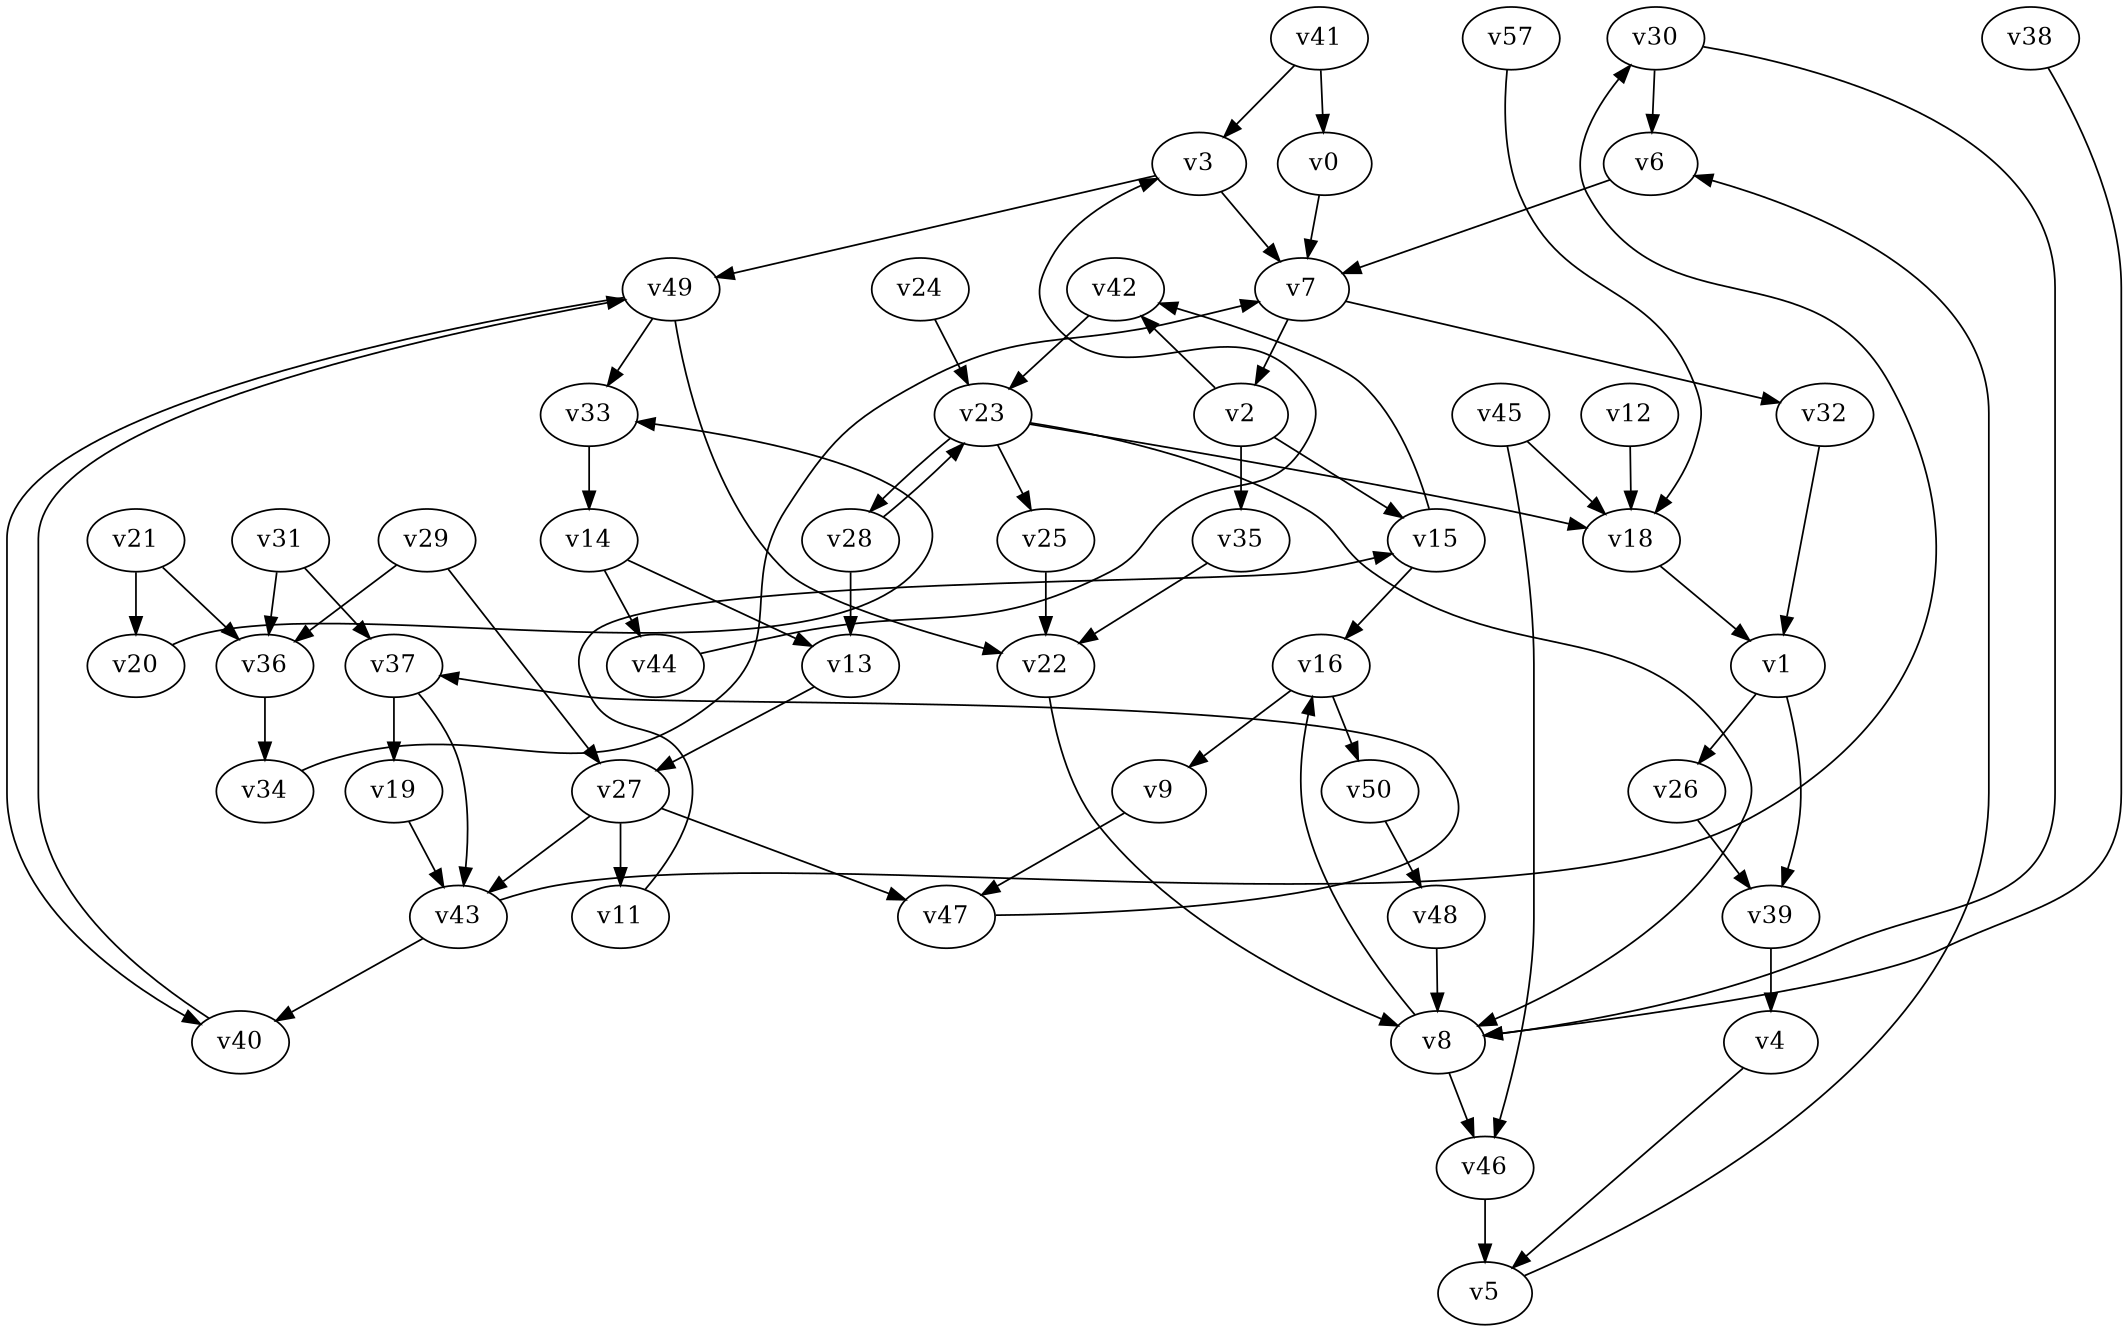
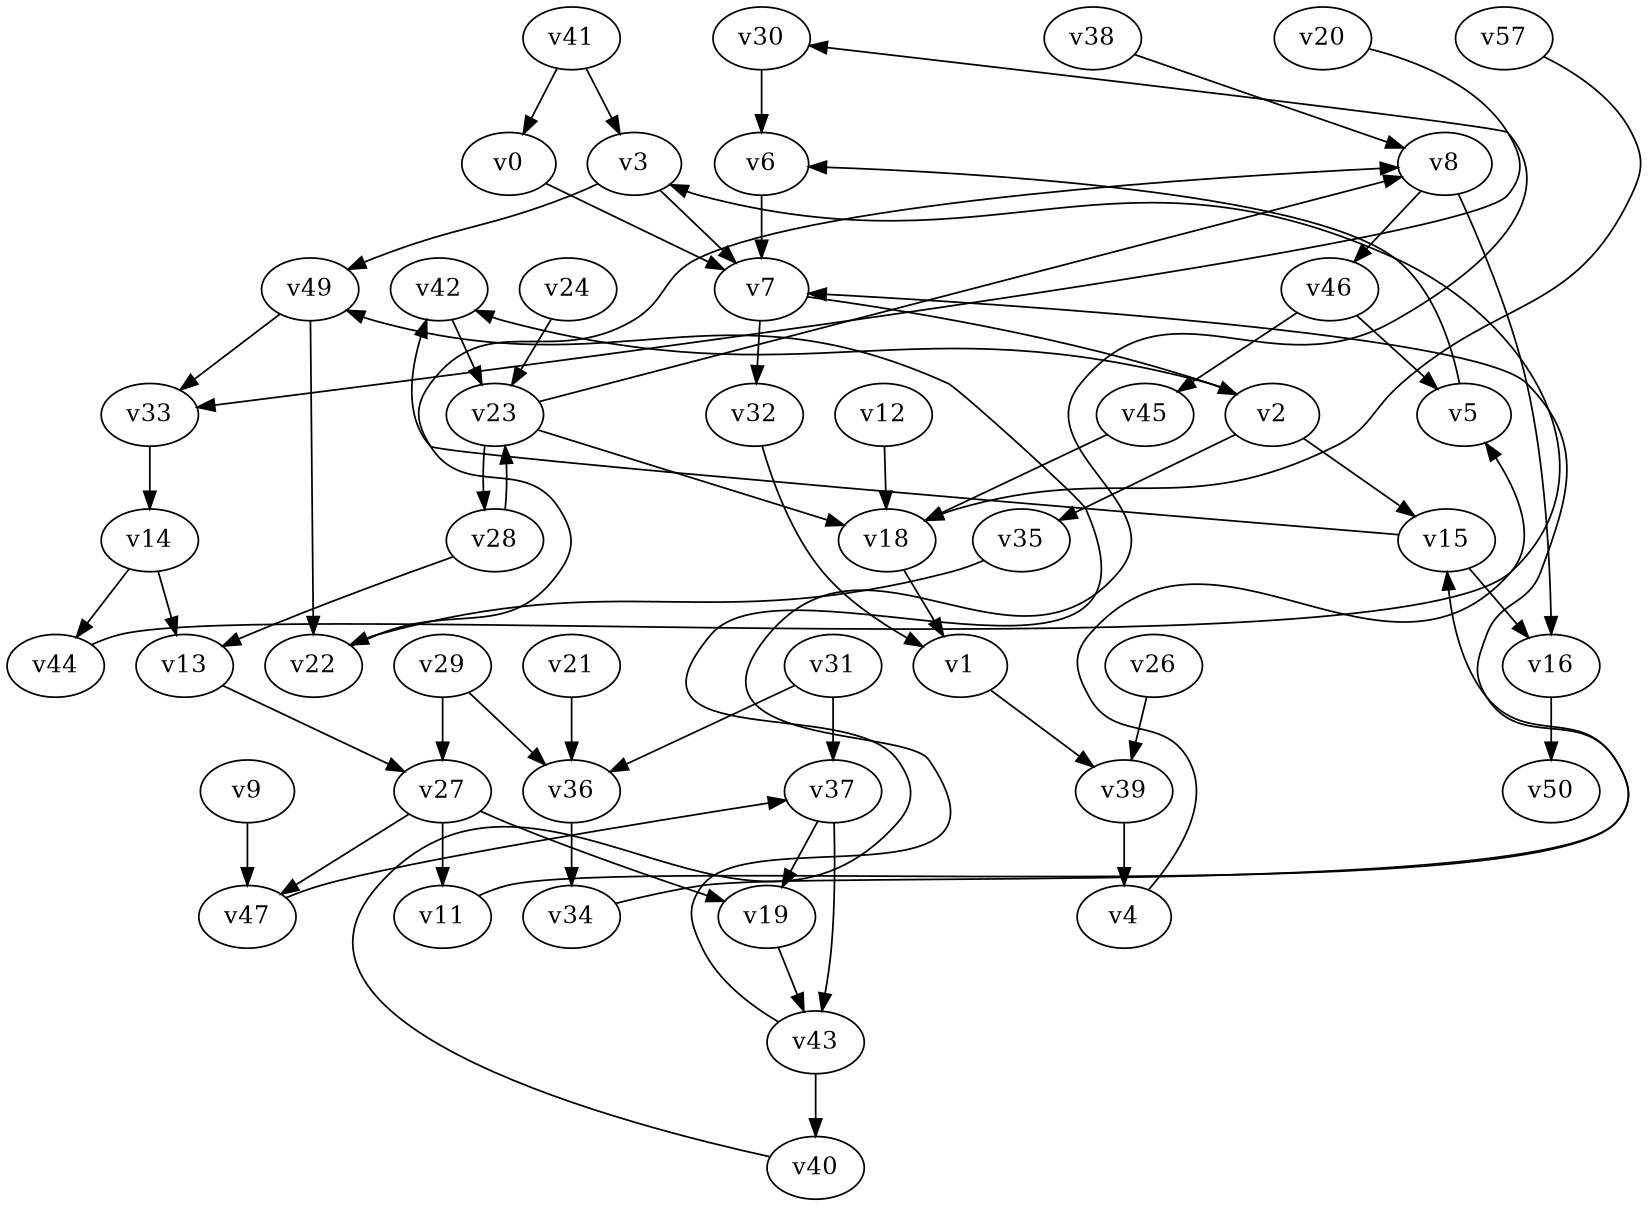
edge "v49" -> "v40": removed
node "v25": removed
edge "v21" -> "v20": removed
edge "v30" -> "v8": removed
edge "v1" -> "v26": removed
edge "v16" -> "v9": removed
edge "v45" -> "v46": reversed
edge "v27" -> "v43": now "v27" -> "v19"
node "v48": removed
